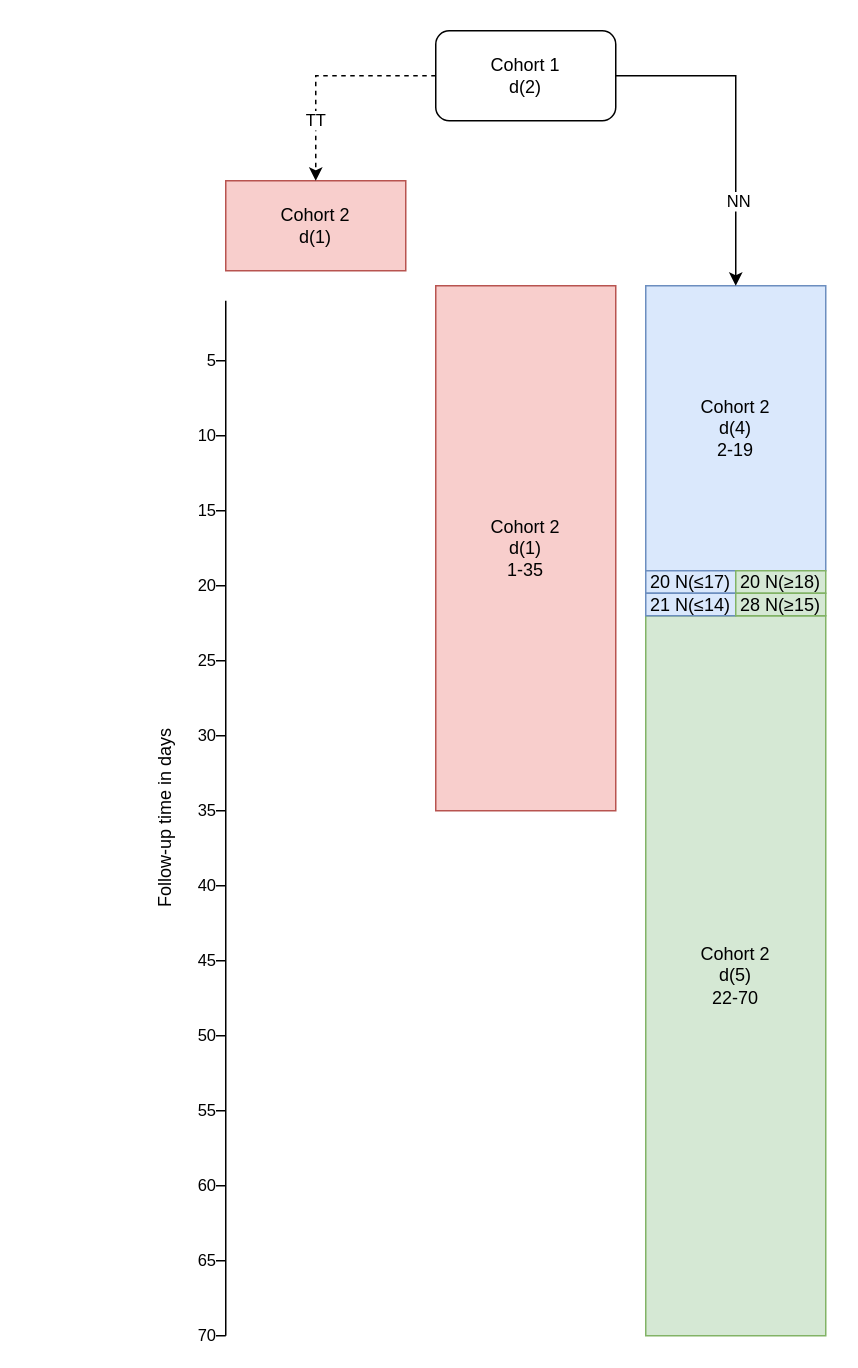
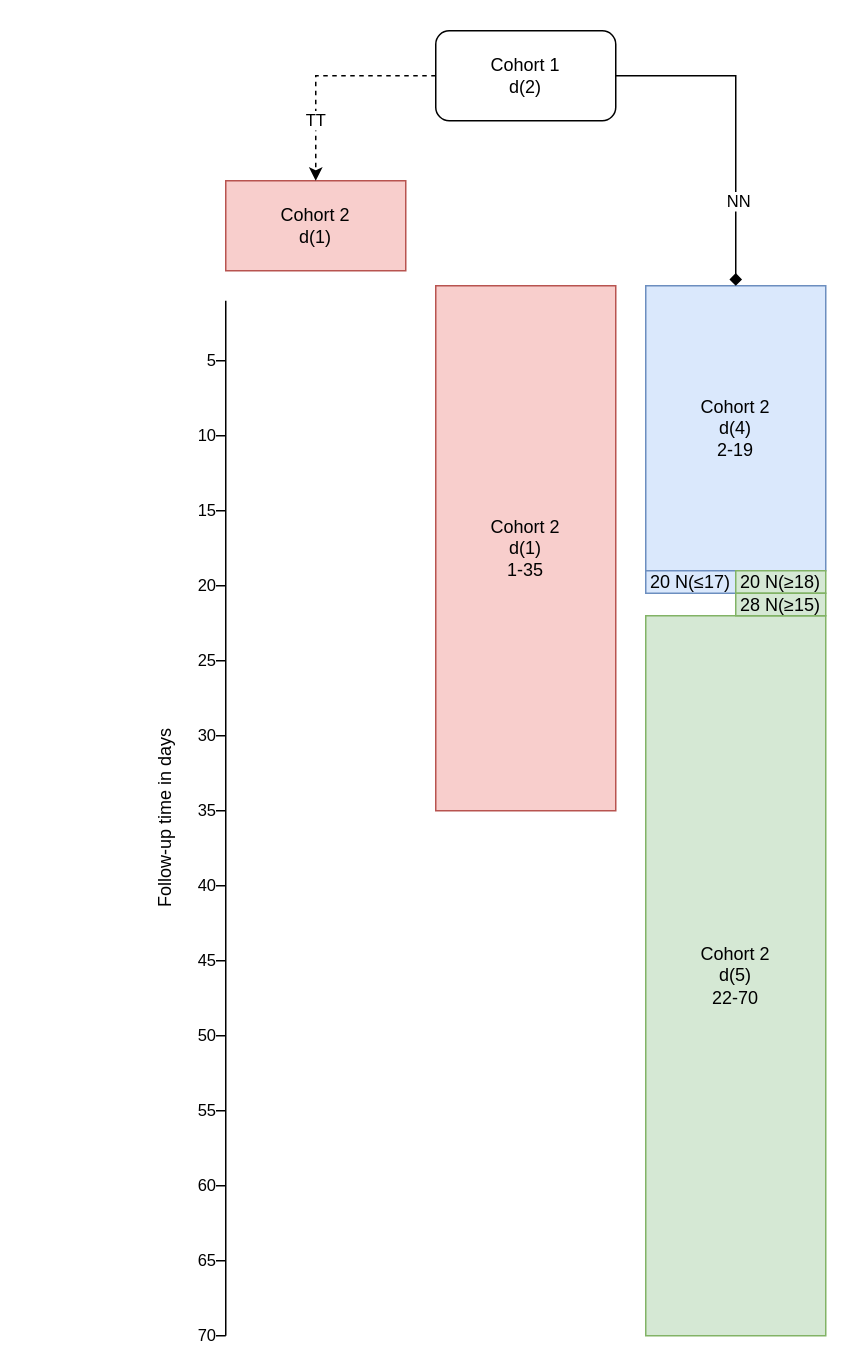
edge "Cohort 1 d(2)" -> "Cohort 2 d(4) 2-19": arrowhead classic -> diamond
node "21 N(≤14)": removed
